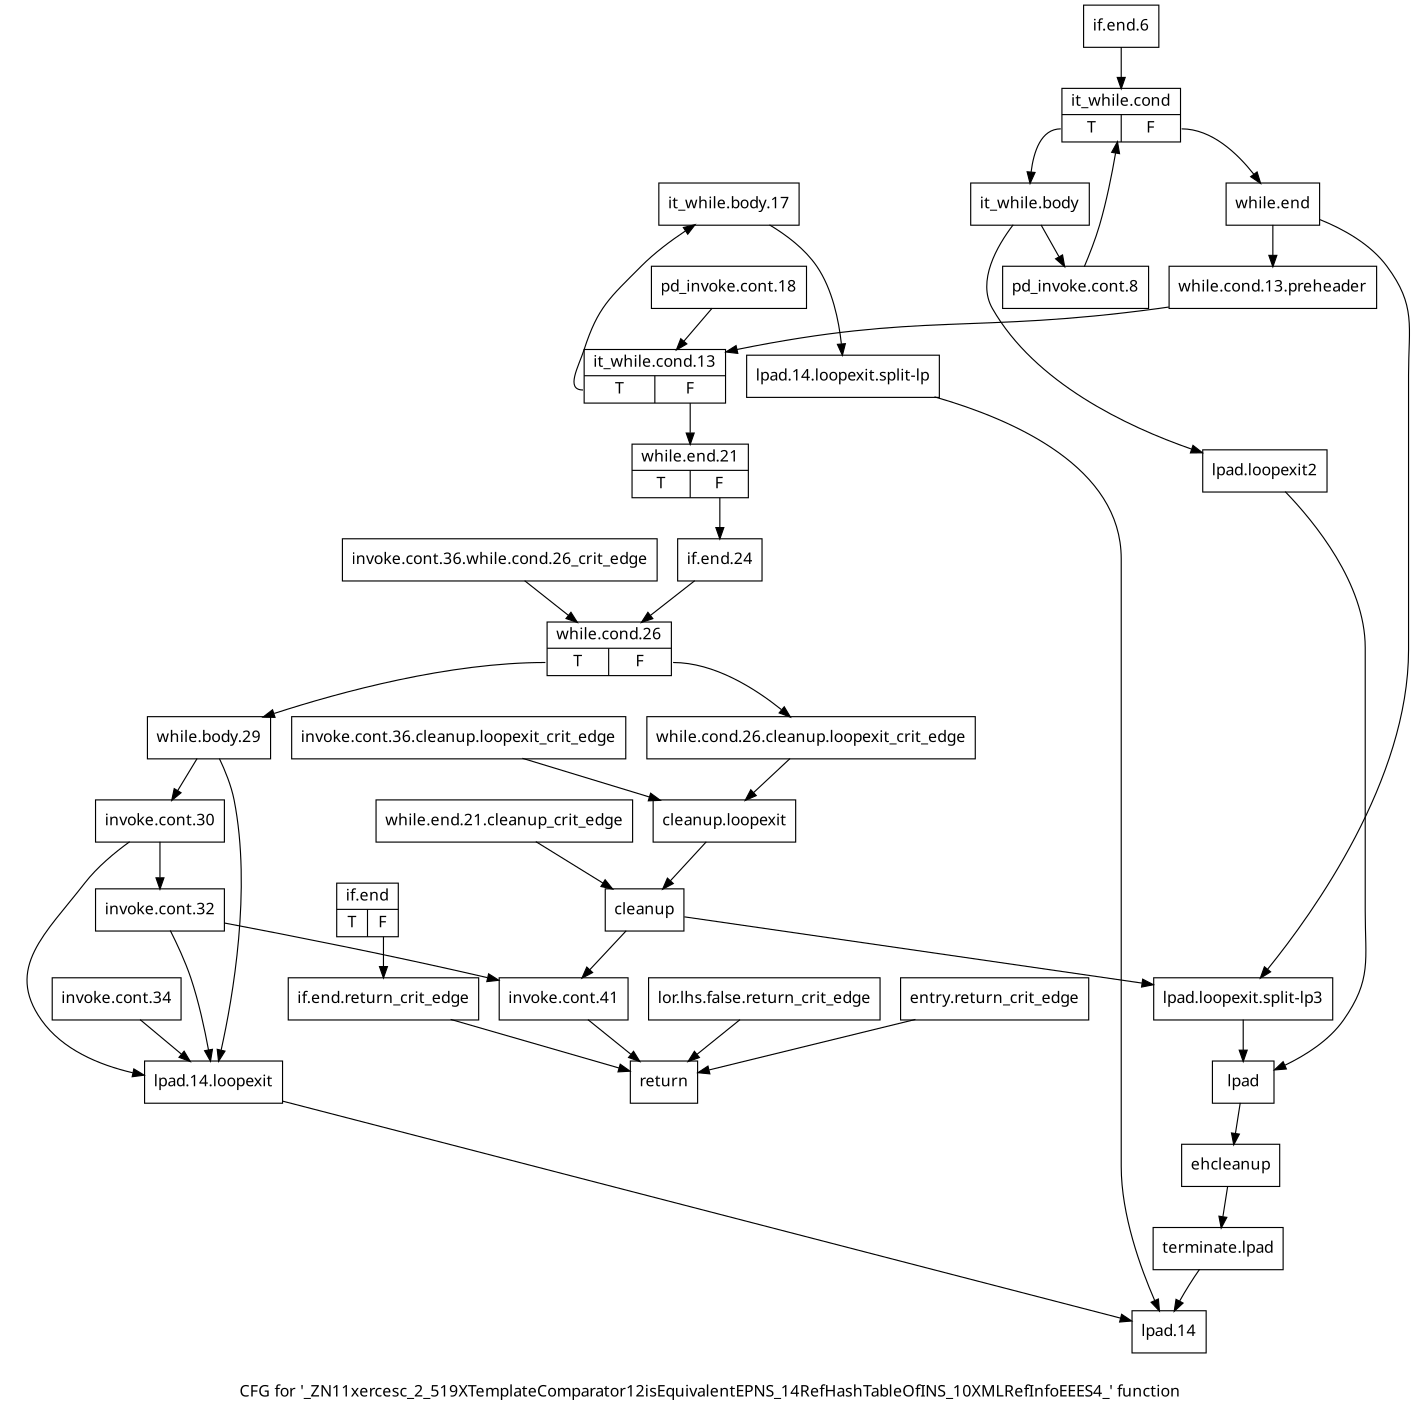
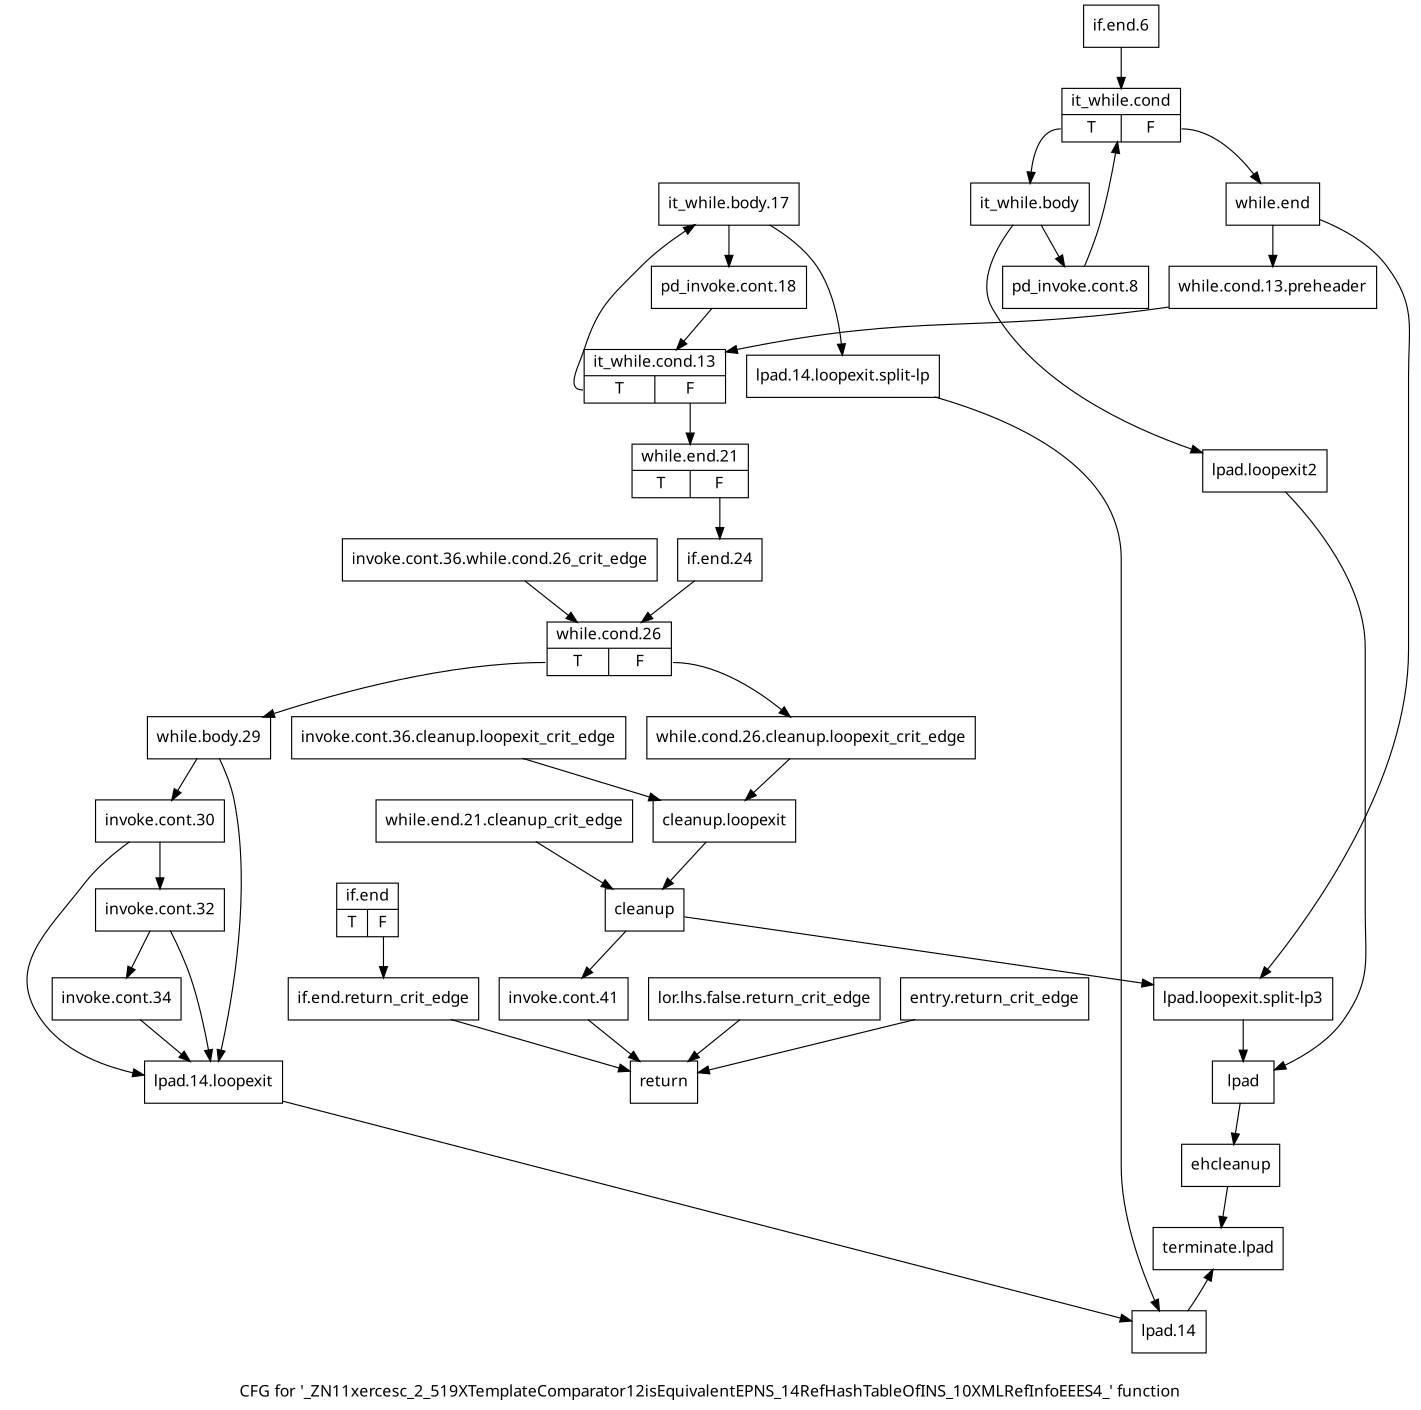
edge "it_while.body.17" -> "pd_invoke.cont.18": added
edge "invoke.cont.32" -> "invoke.cont.41": now "invoke.cont.32" -> "invoke.cont.34"
edge "terminate.lpad" -> "lpad.14": reversed
